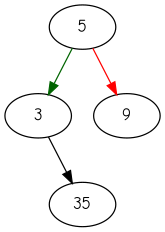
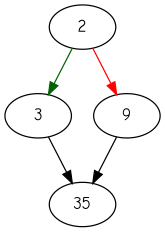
node "5": label "5" -> "2"
edge "9" -> "35": added
